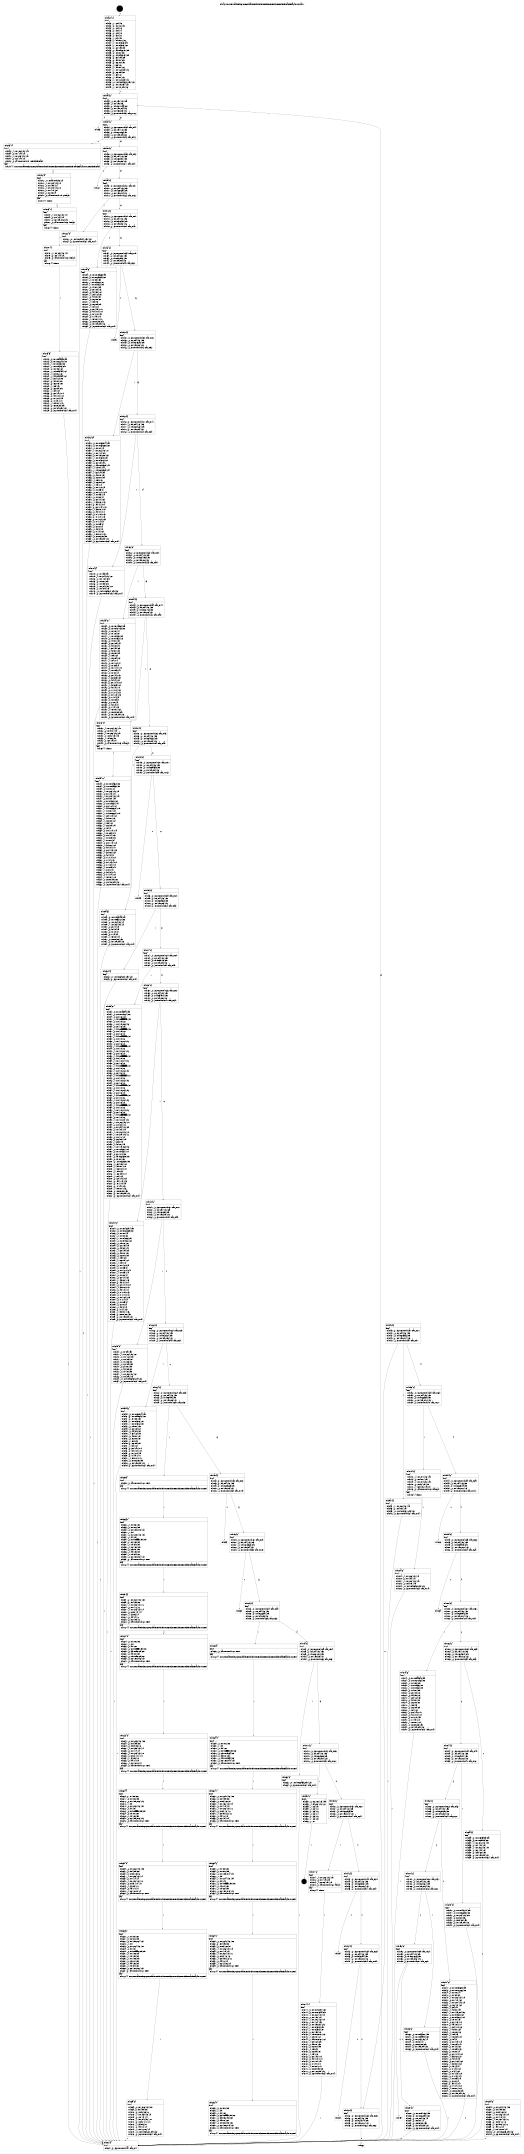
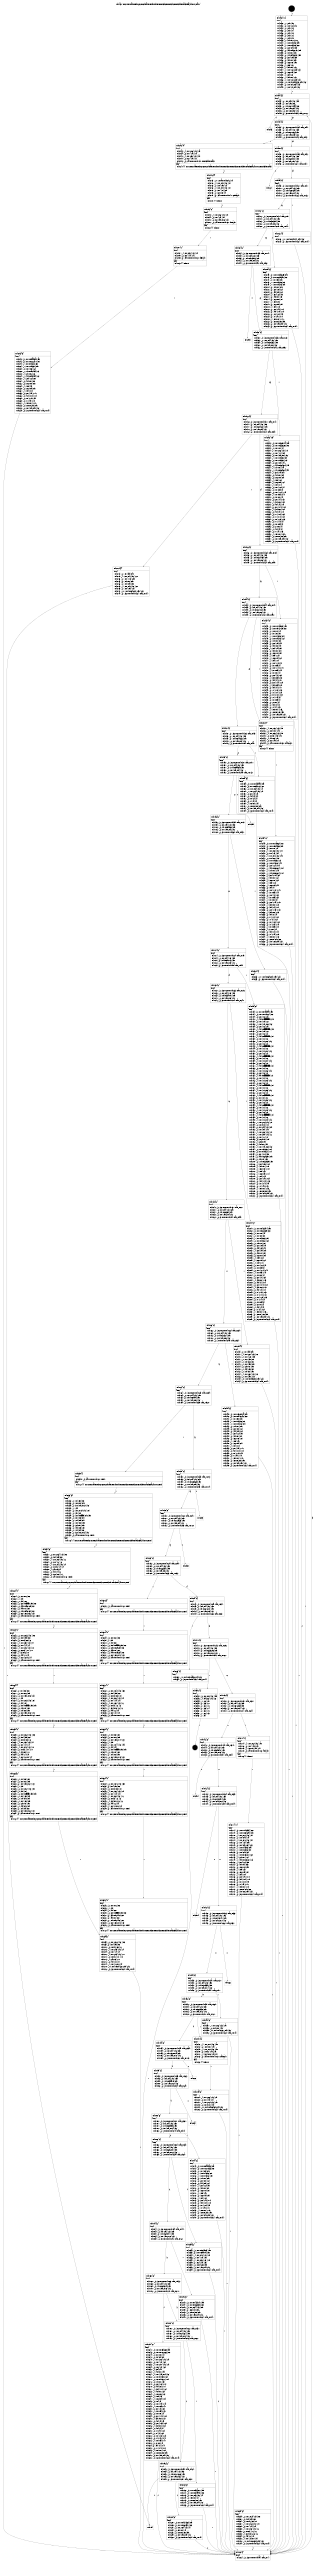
edge "0x40272d [34]" -> "0x402c24 [5]": now "0x40272d [34]" -> "0x401eb4"
edge "0x401d9c [28]" -> "0x401d80 [28]": reversed
